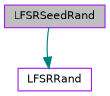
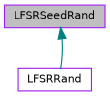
edge "LFSRSeedRand" -> "LFSRRand": reversed
